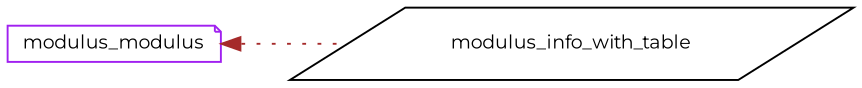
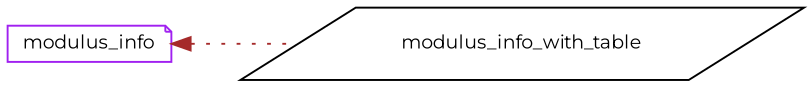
node "modulus_modulus": label "modulus_modulus" -> "modulus_info"
